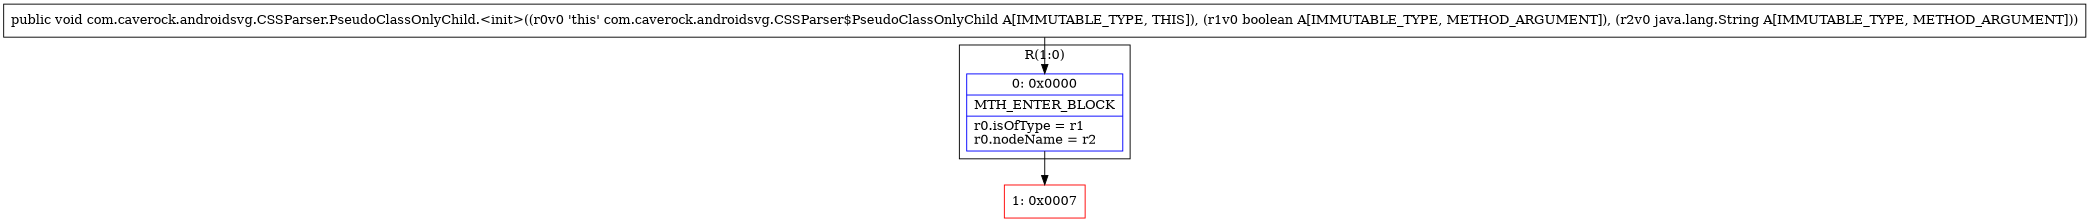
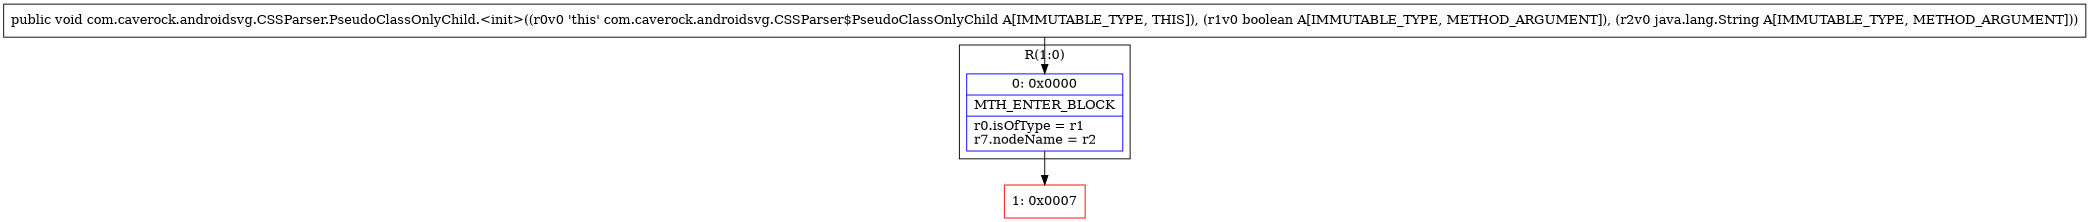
node "0: 0x0000": text "r0.nodeName = r2" -> "r7.nodeName = r2"
